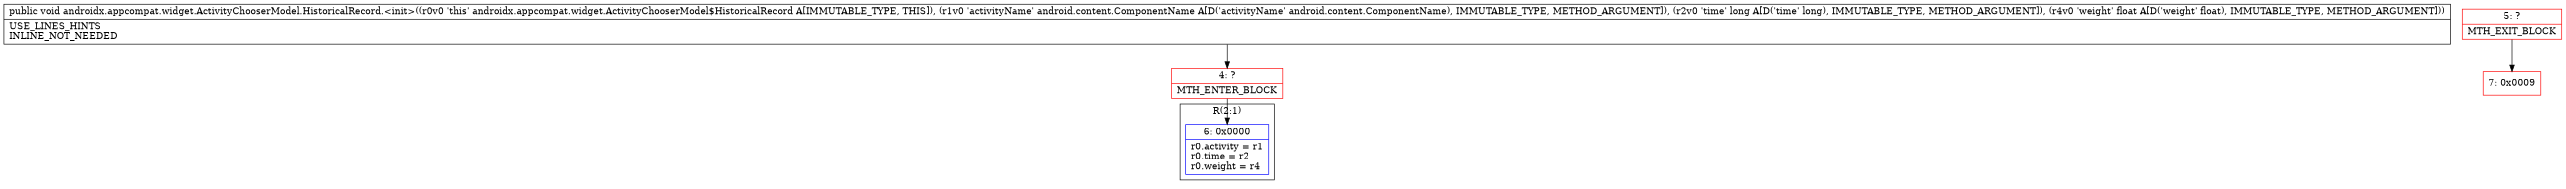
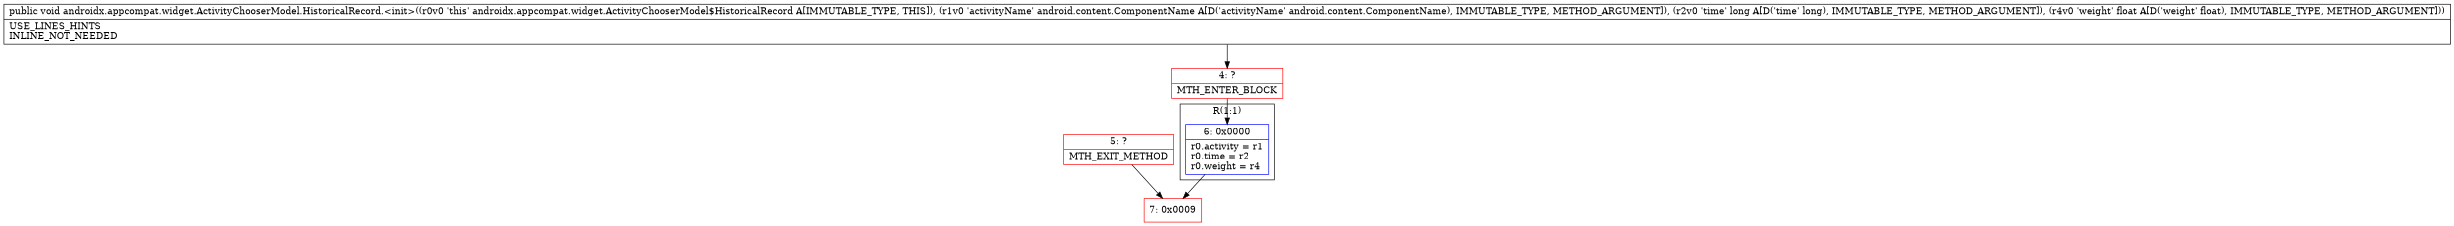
node "5: ?": text "MTH_EXIT_BLOCK" -> "MTH_EXIT_METHOD"
cluster "R(2:1)": label "R(2:1)" -> "R(1:1)"
edge "6: 0x0000" -> "7: 0x0009": added
